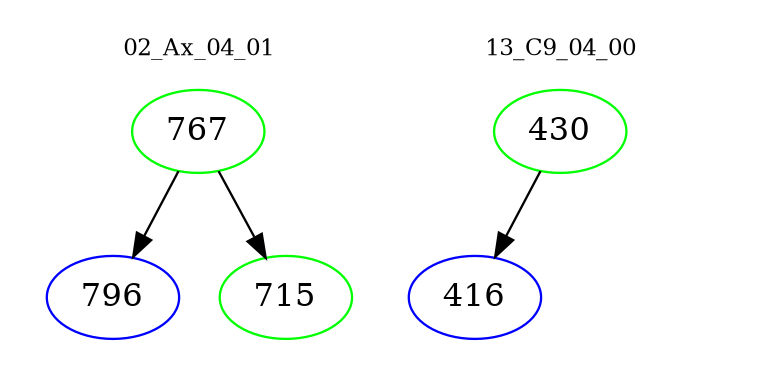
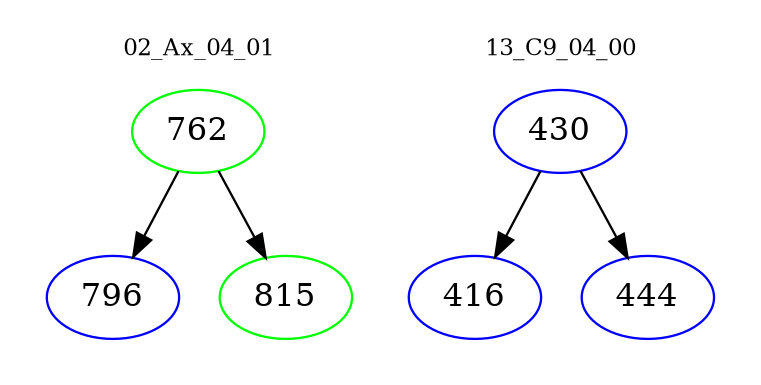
node "767": label "767" -> "762"
node "430": color green -> blue
node "715": label "715" -> "815"
node "444": added
